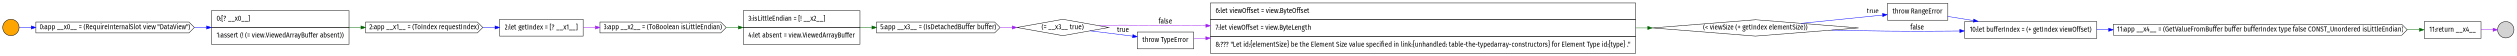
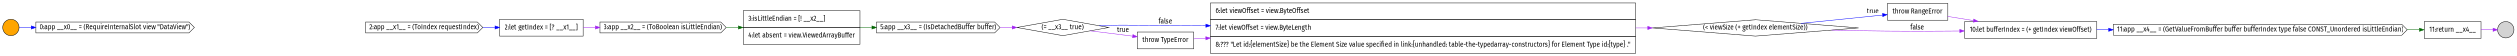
edge "throw RangeError" -> "10:let bufferIndex = (+ getIndex viewOffset)": color blue -> purple
edge "(= __x3__ true)" -> "6:let viewOffset = view.ByteOffset": color purple -> blue
node "0:[? __x0__]": removed
edge "6:let viewOffset = view.ByteOffset" -> "(< viewSize (+ getIndex elementSize))": color darkgreen -> purple
edge "(< viewSize (+ getIndex elementSize))" -> "10:let bufferIndex = (+ getIndex viewOffset)": color blue -> purple
edge "(= __x3__ true)" -> "throw TypeError": color blue -> purple
